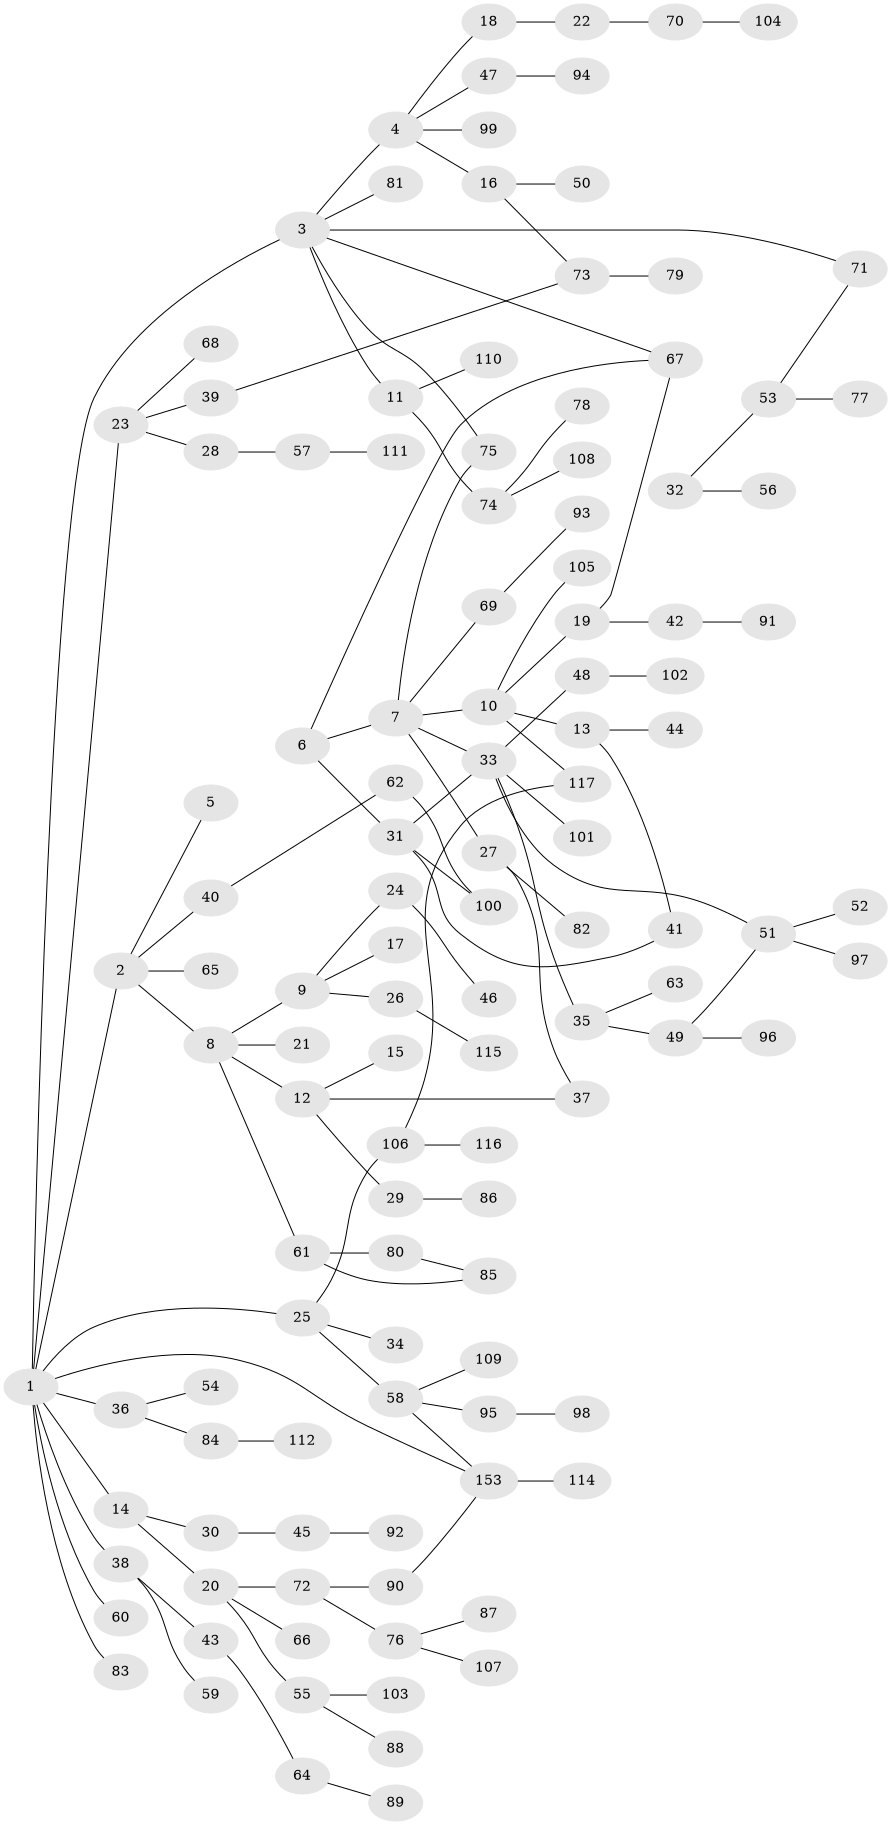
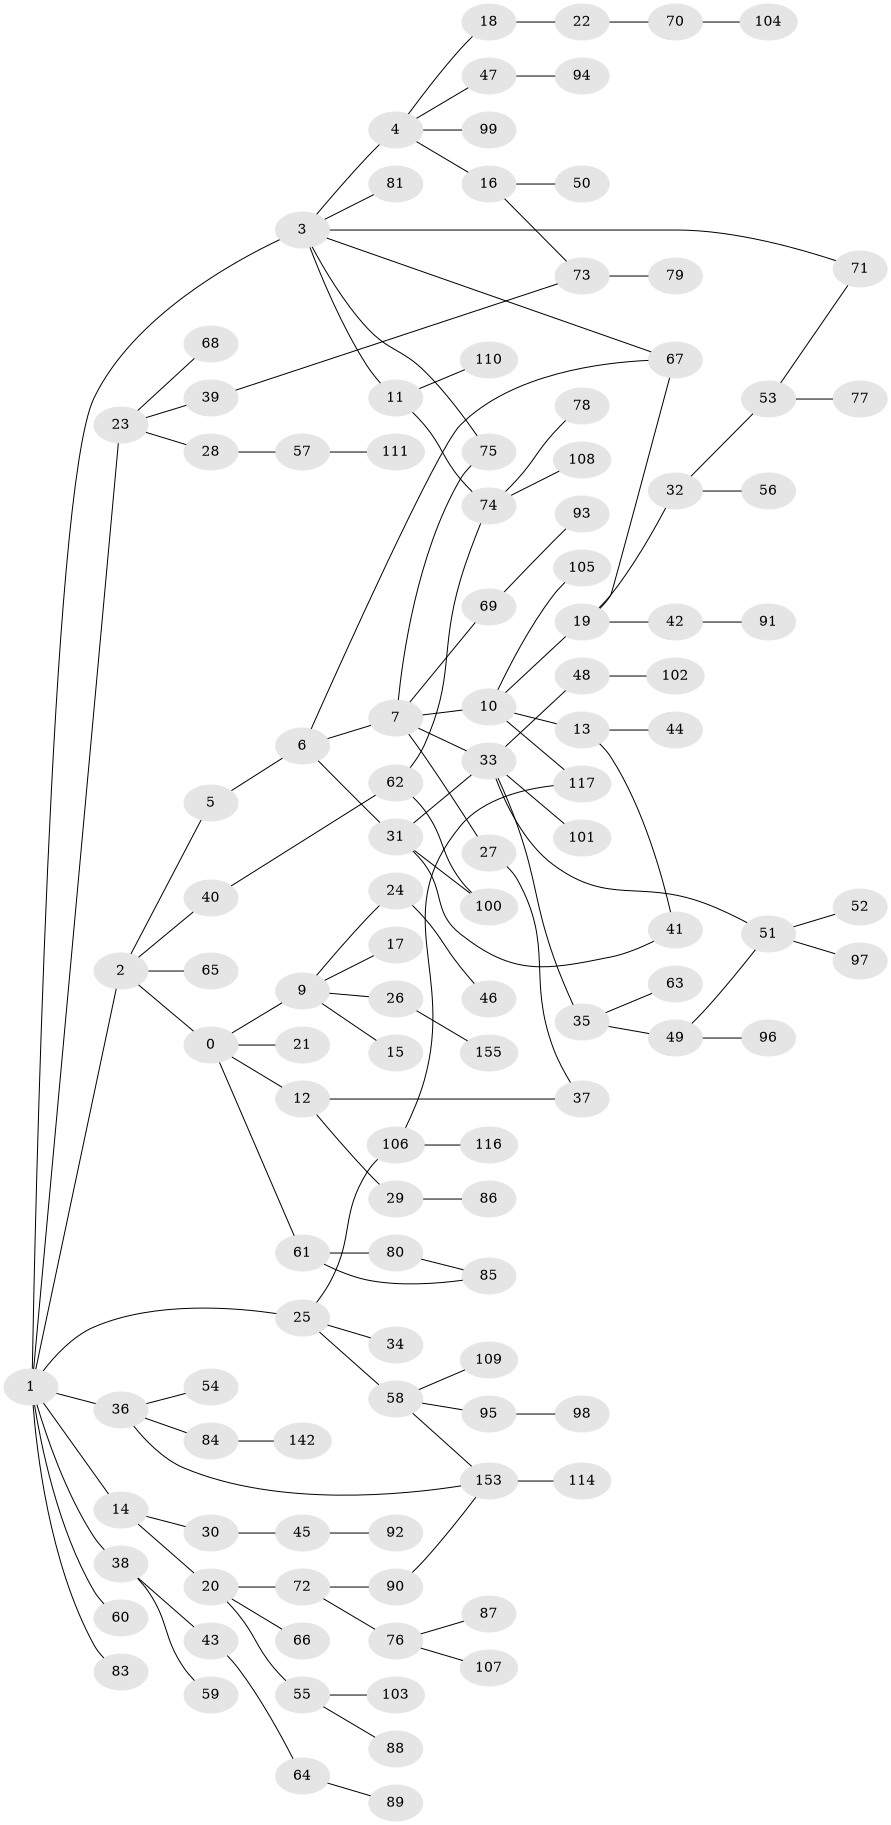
edge "32" -- "19": added
edge "74" -- "62": added
edge "6" -- "5": added
node "82": removed
node "8": label "8" -> "0"
node "115": label "115" -> "155"
edge "15" -- "12": now "15" -- "9"
edge "1" -- "153": now "36" -- "153"
node "112": label "112" -> "142"
